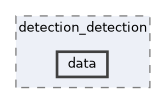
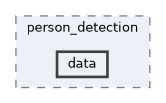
cluster "detection_detection": label "detection_detection" -> "person_detection"
